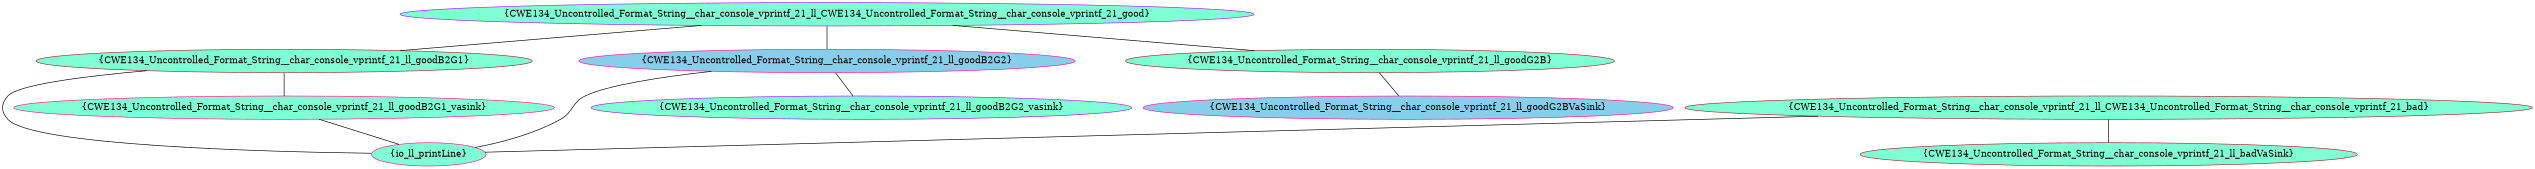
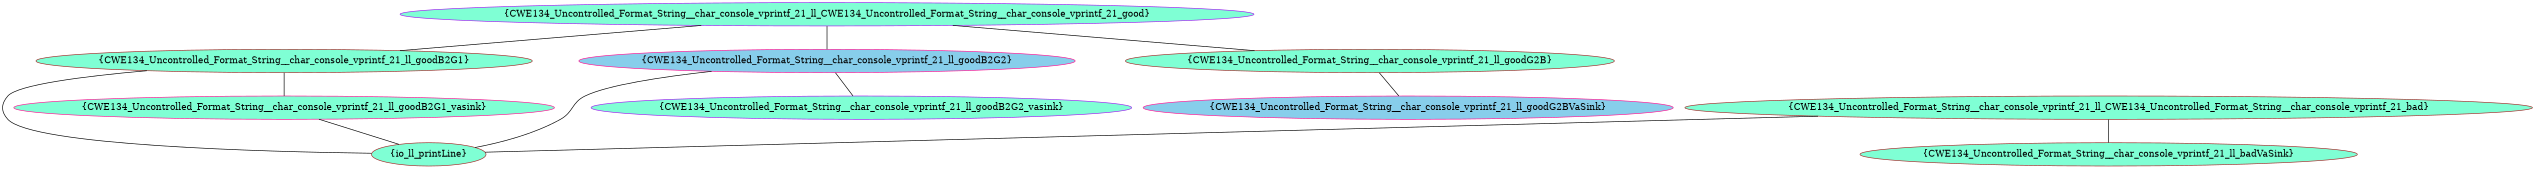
node "{io_ll_printLine}": color deeppink -> brown
